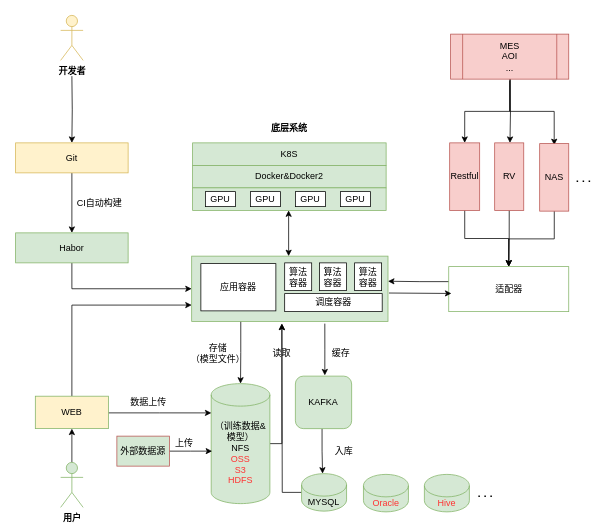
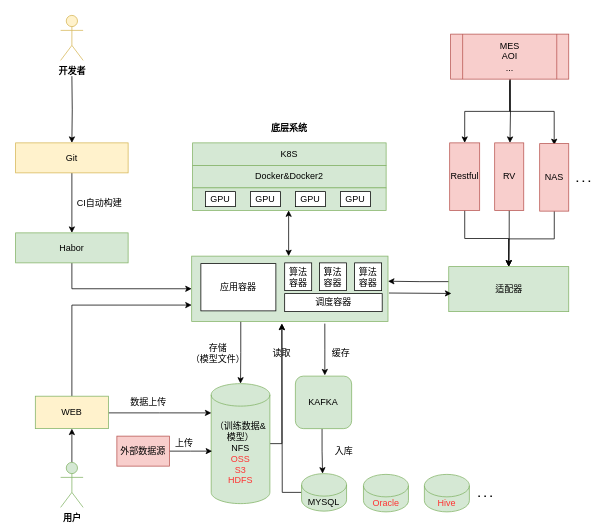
node "适配器": fillcolor #ffffff -> #d5e8d4
node "外部数据源": fillcolor #d5e8d4 -> #f8cecc
